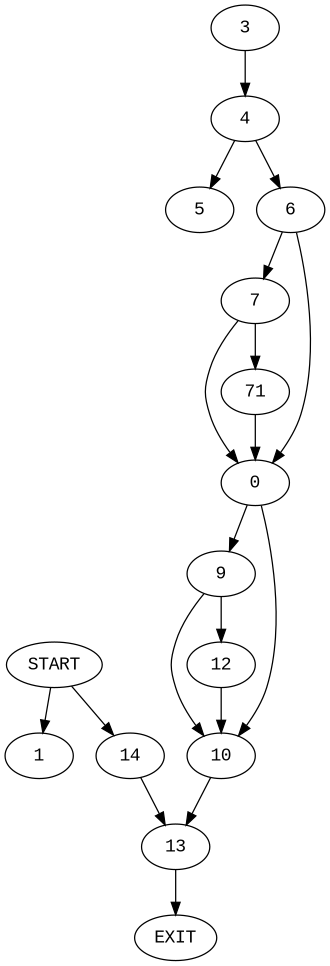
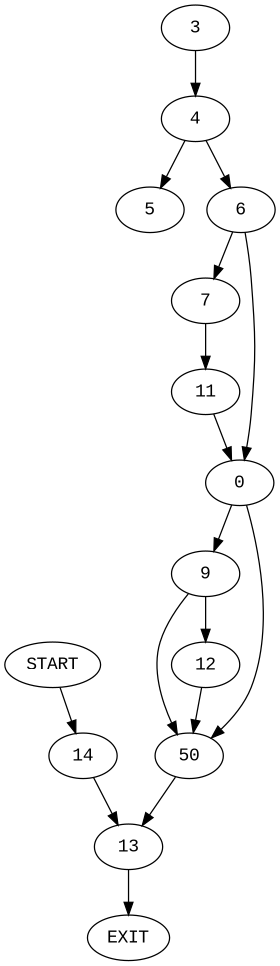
edge "7" -> "0": removed
node "71": label "71" -> "11"
node "1": removed
node "10": label "10" -> "50"
